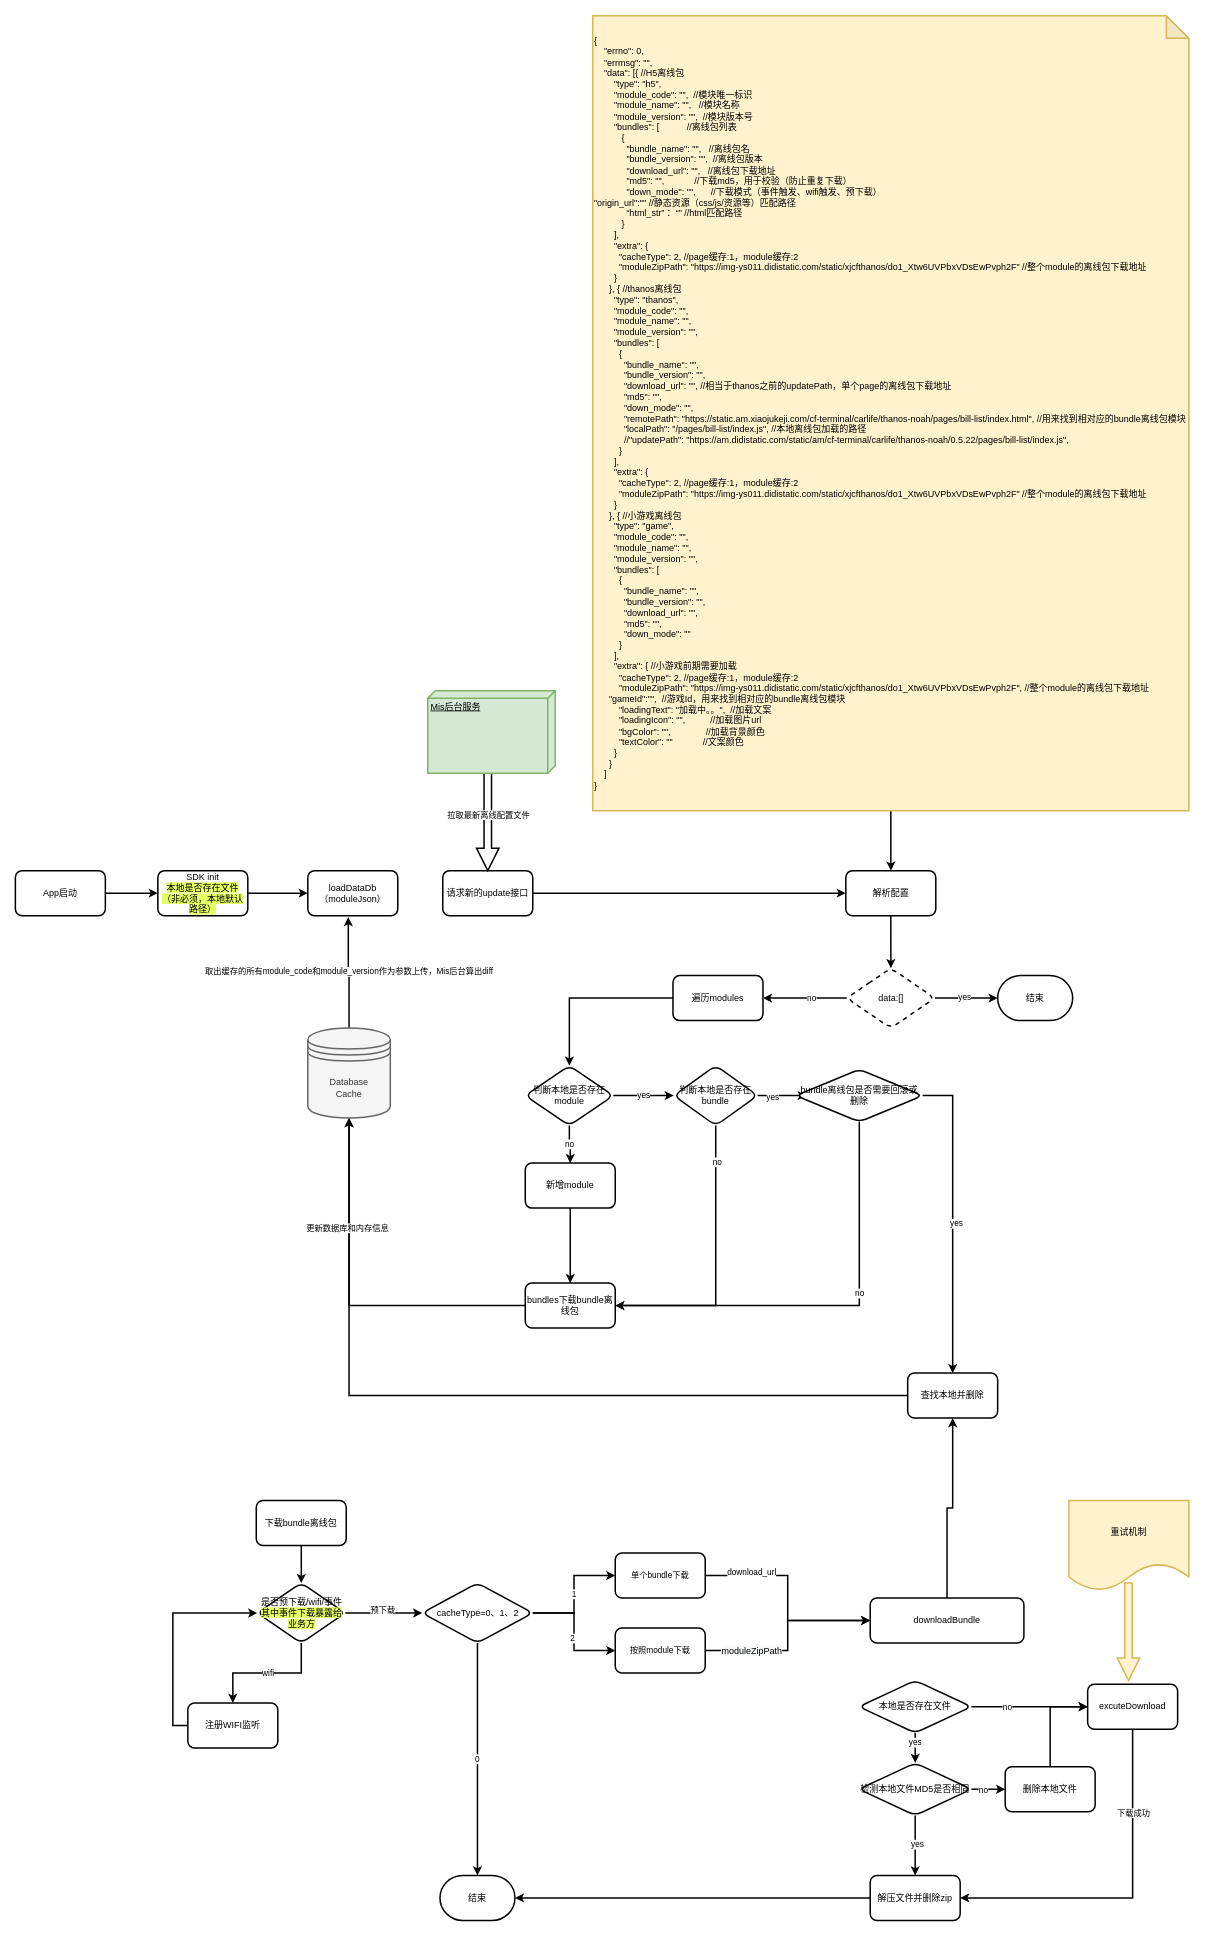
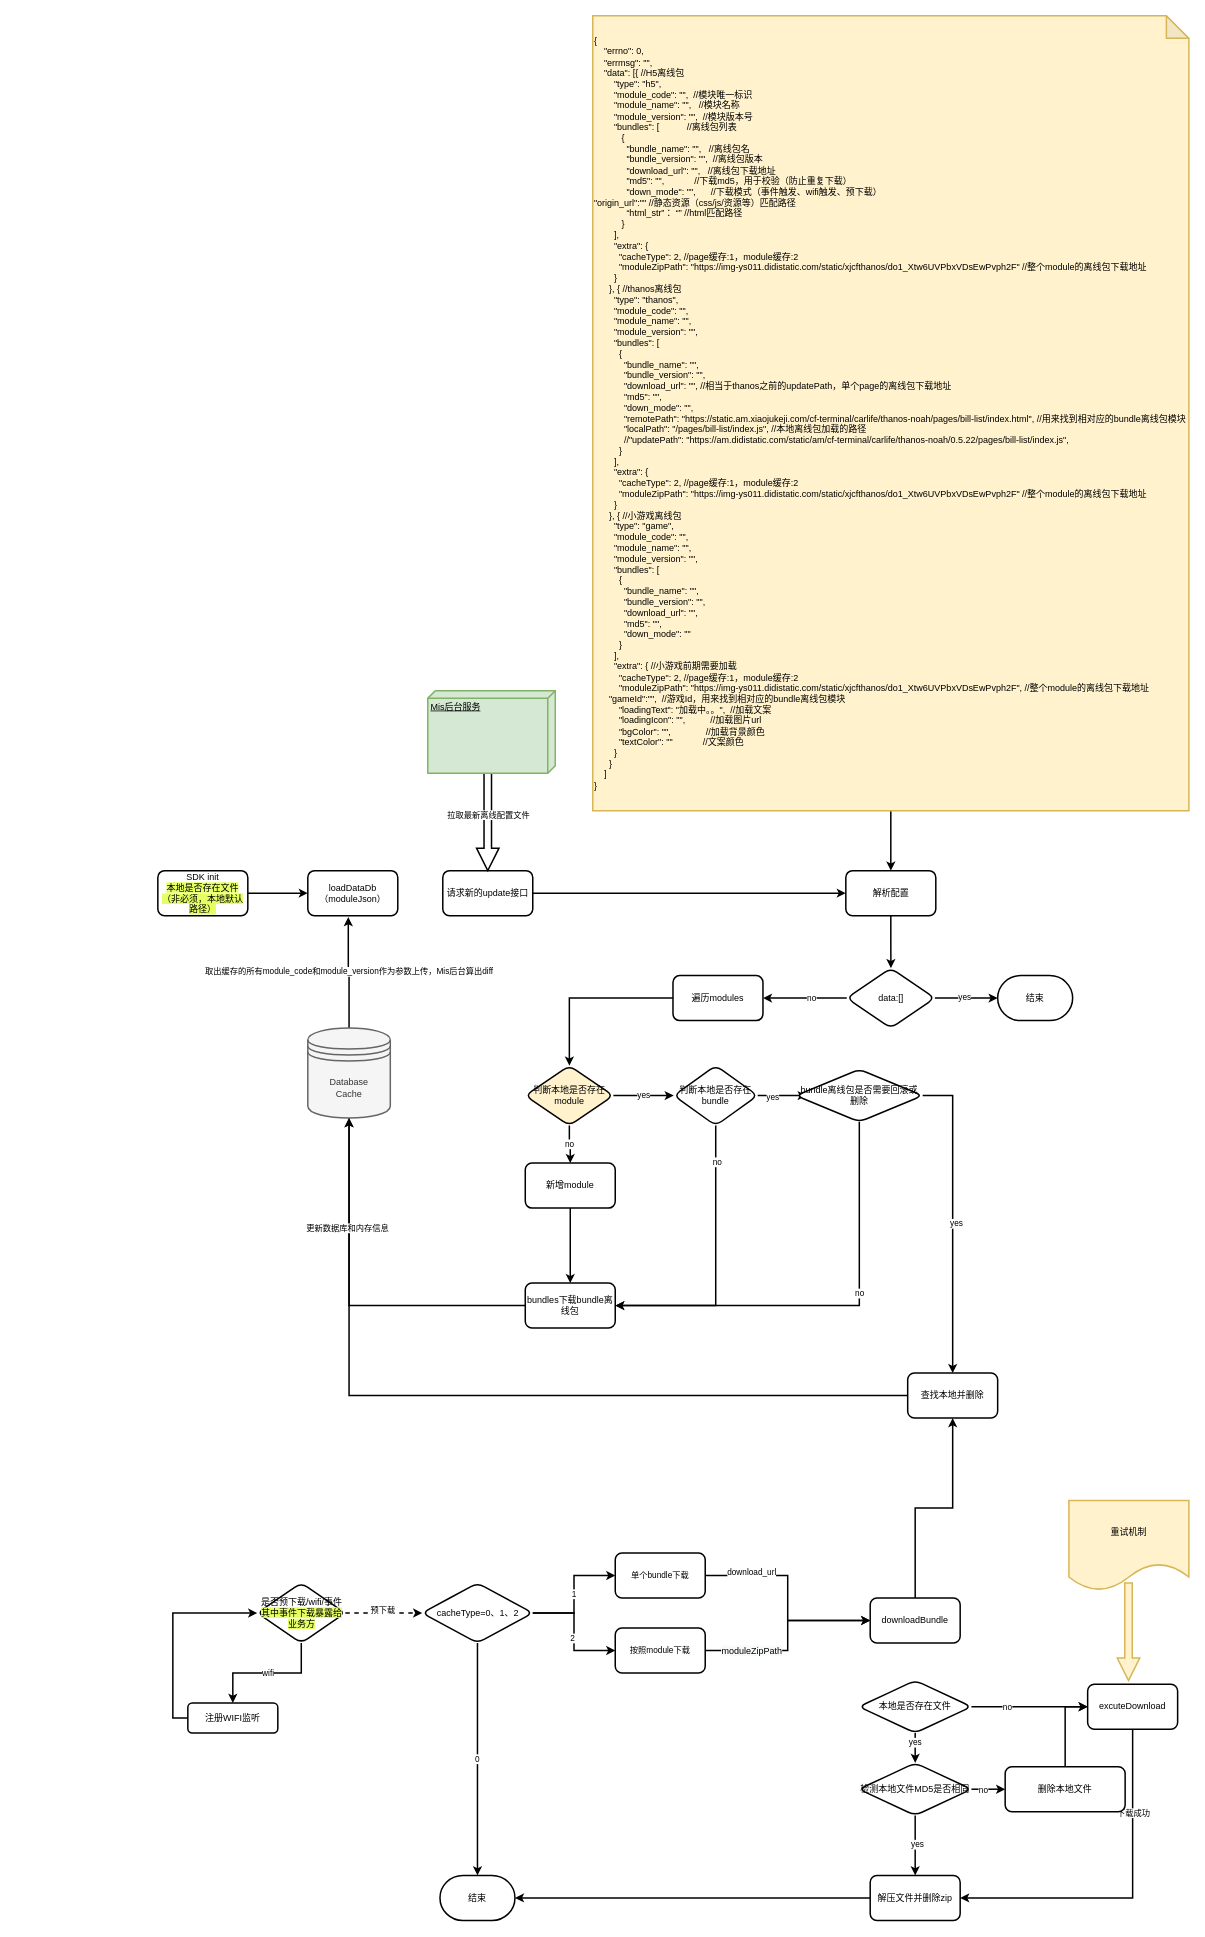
node "App启动": removed
edge "App启动" -> "SDK init 本地是否存在文件（非必须，本地默认路径）": removed
node "data:[]": style dashed -> solid
node "判断本地是否存在module": fillcolor #ffffff -> #fff2cc
node "下载bundle离线包": removed
edge "下载bundle离线包" -> "是否预下载/wifi/事件 其中事件下载暴露给业务方": removed
edge "是否预下载/wifi/事件 其中事件下载暴露给业务方" -> "cacheType=0、1、2": style solid -> dashed
node "downloadBundle": size 154x45 -> 90x45
node "注册WIFI监听": size 90x45 -> 90x30
node "删除本地文件": size 90x45 -> 120x45
